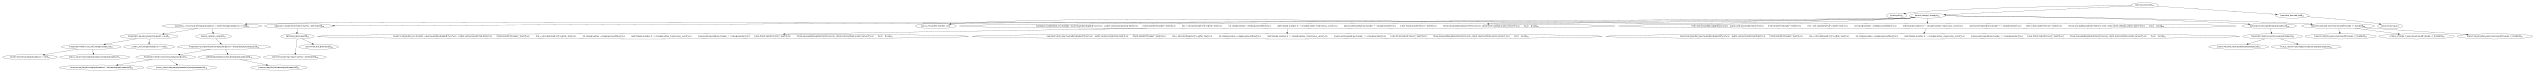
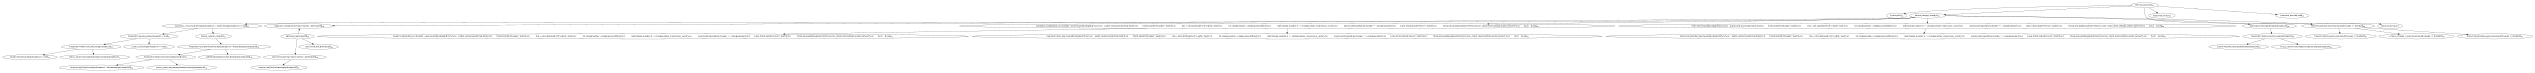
node "(MODIFIER,VIRTUAL)": added
edge "(METHOD_RETURN,void)" -> "(MODIFIER,PUBLIC)": now "(METHOD,execute)" -> "(MODIFIER,PUBLIC)"
node "(LOCAL,P4Handler handler: ANY)": removed
edge "(<operator>.assignment,Project myProj = getProject())" -> "(getProject,getProject())": reversed
edge "(getEmptyChangeList,this.getEmptyChangeList())" -> "(IDENTIFIER,this,this.getEmptyChangeList())": now "(IDENTIFIER,myProj,Project myProj = getProject())" -> "(IDENTIFIER,this,this.getEmptyChangeList())"
